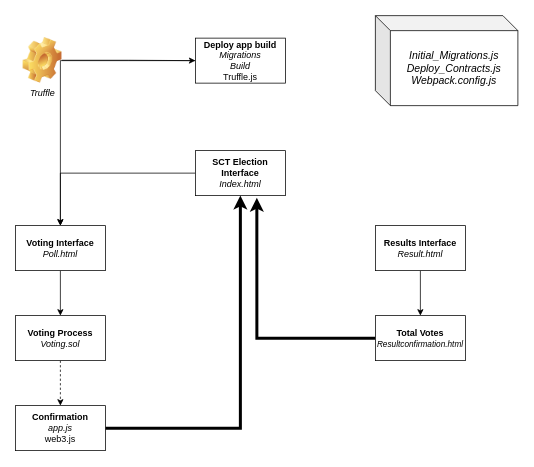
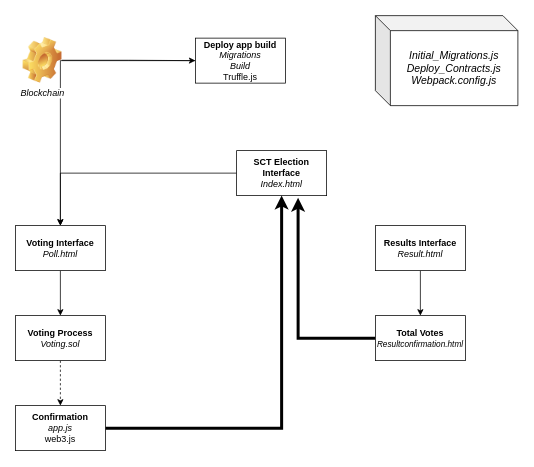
node "Truffle": label "Truffle" -> "Blockchain"
node "SCT Election Interface Index.html": moved (240, 173) -> (282, 173)
